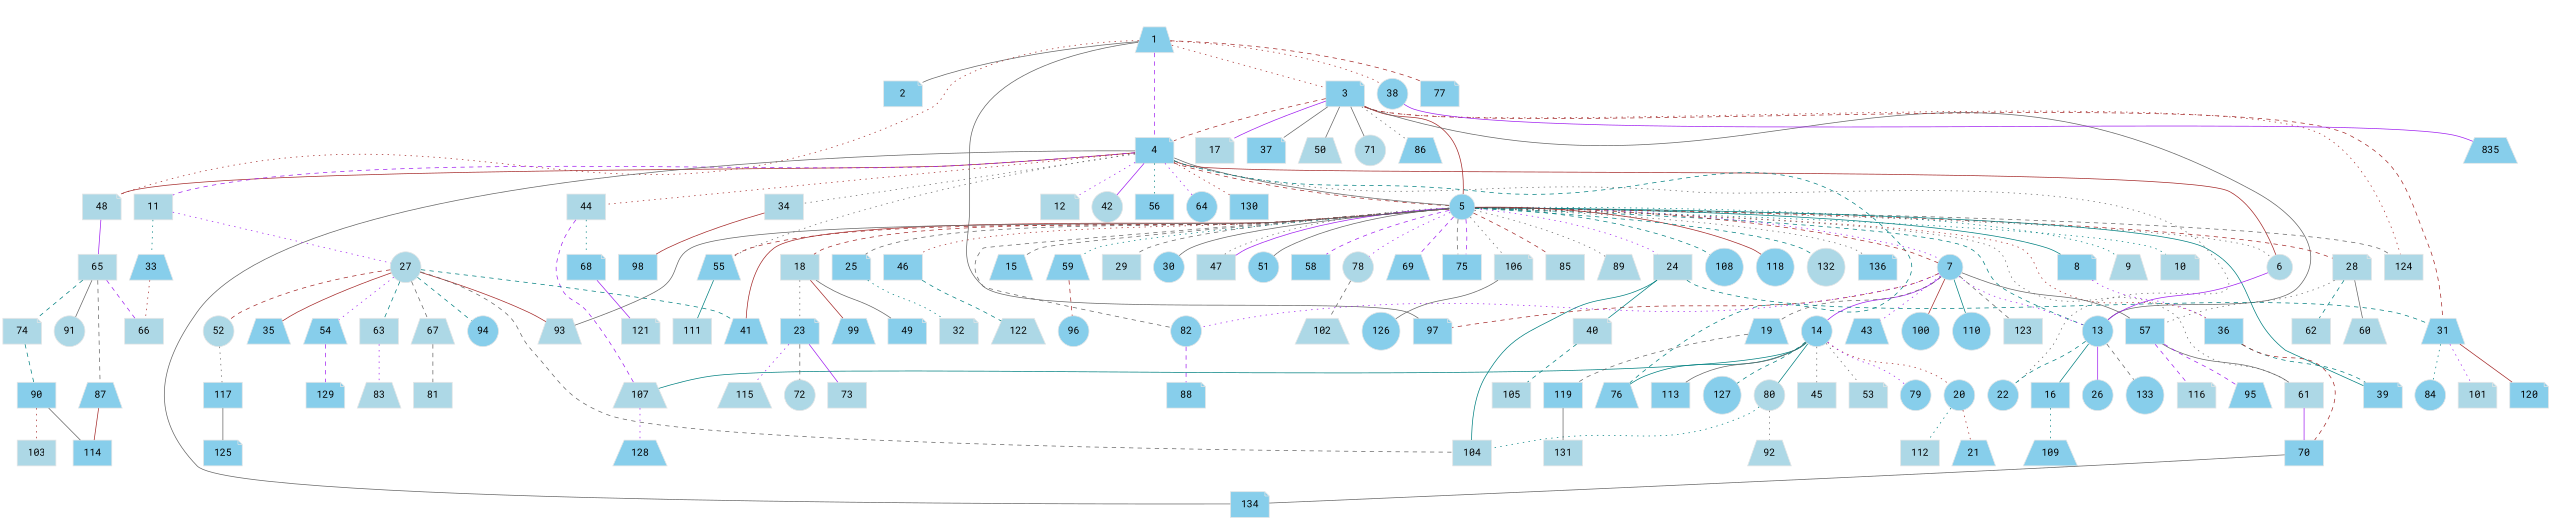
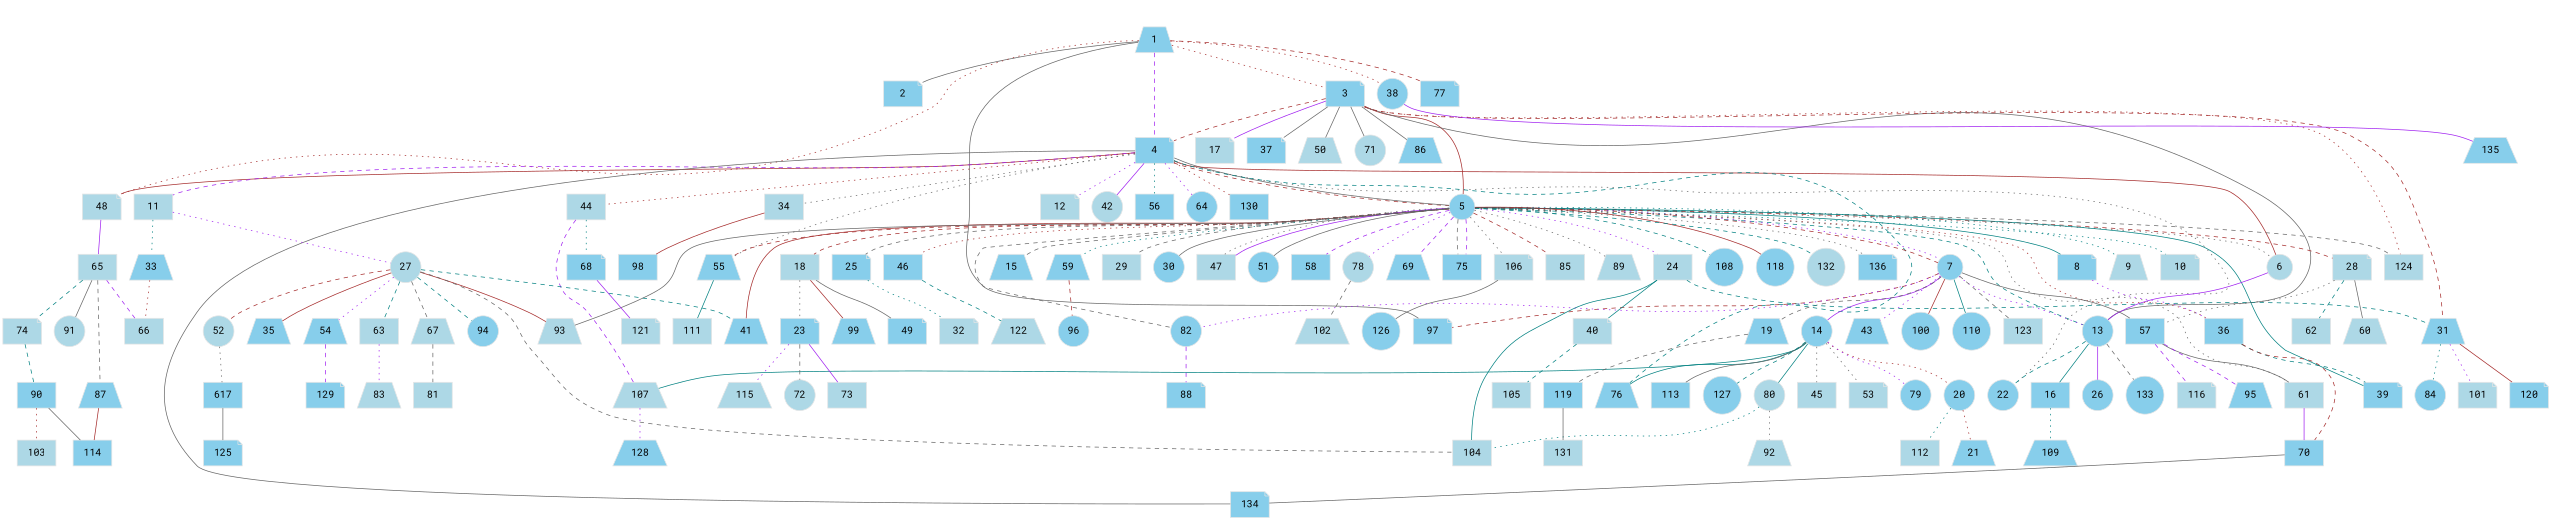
edge "3" -- "86": style dotted -> solid
node "835": label "835" -> "135"
node "117": label "117" -> "617"
